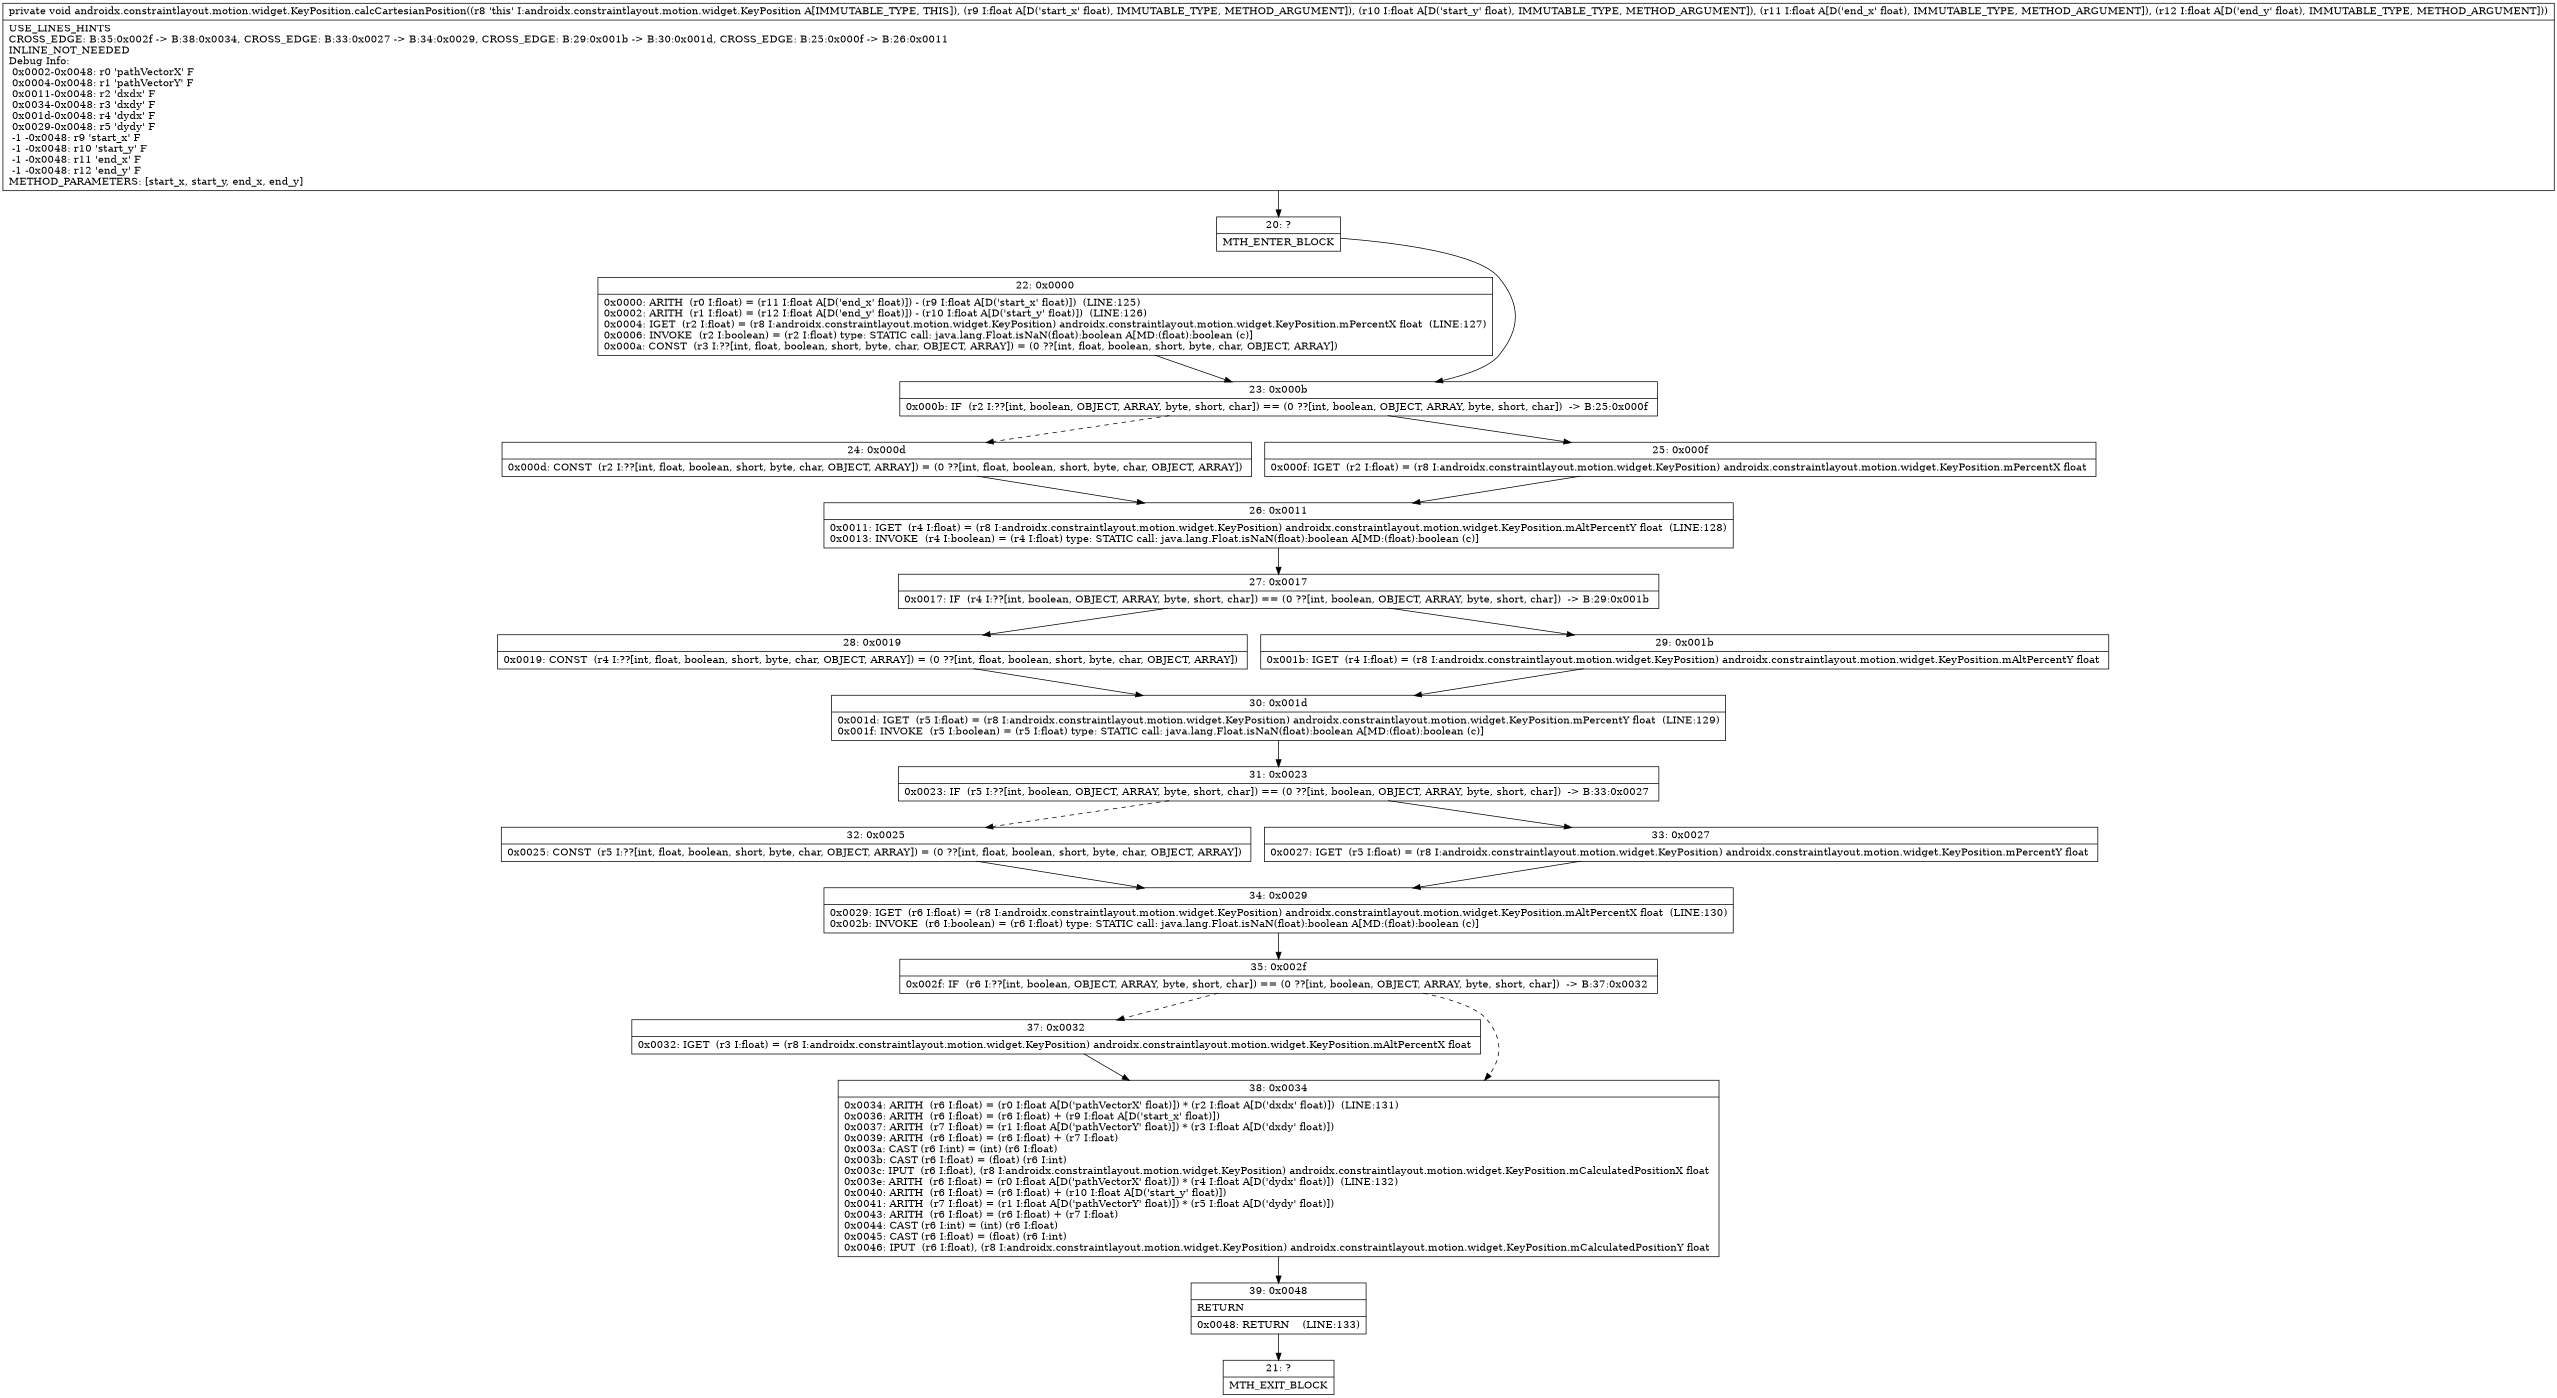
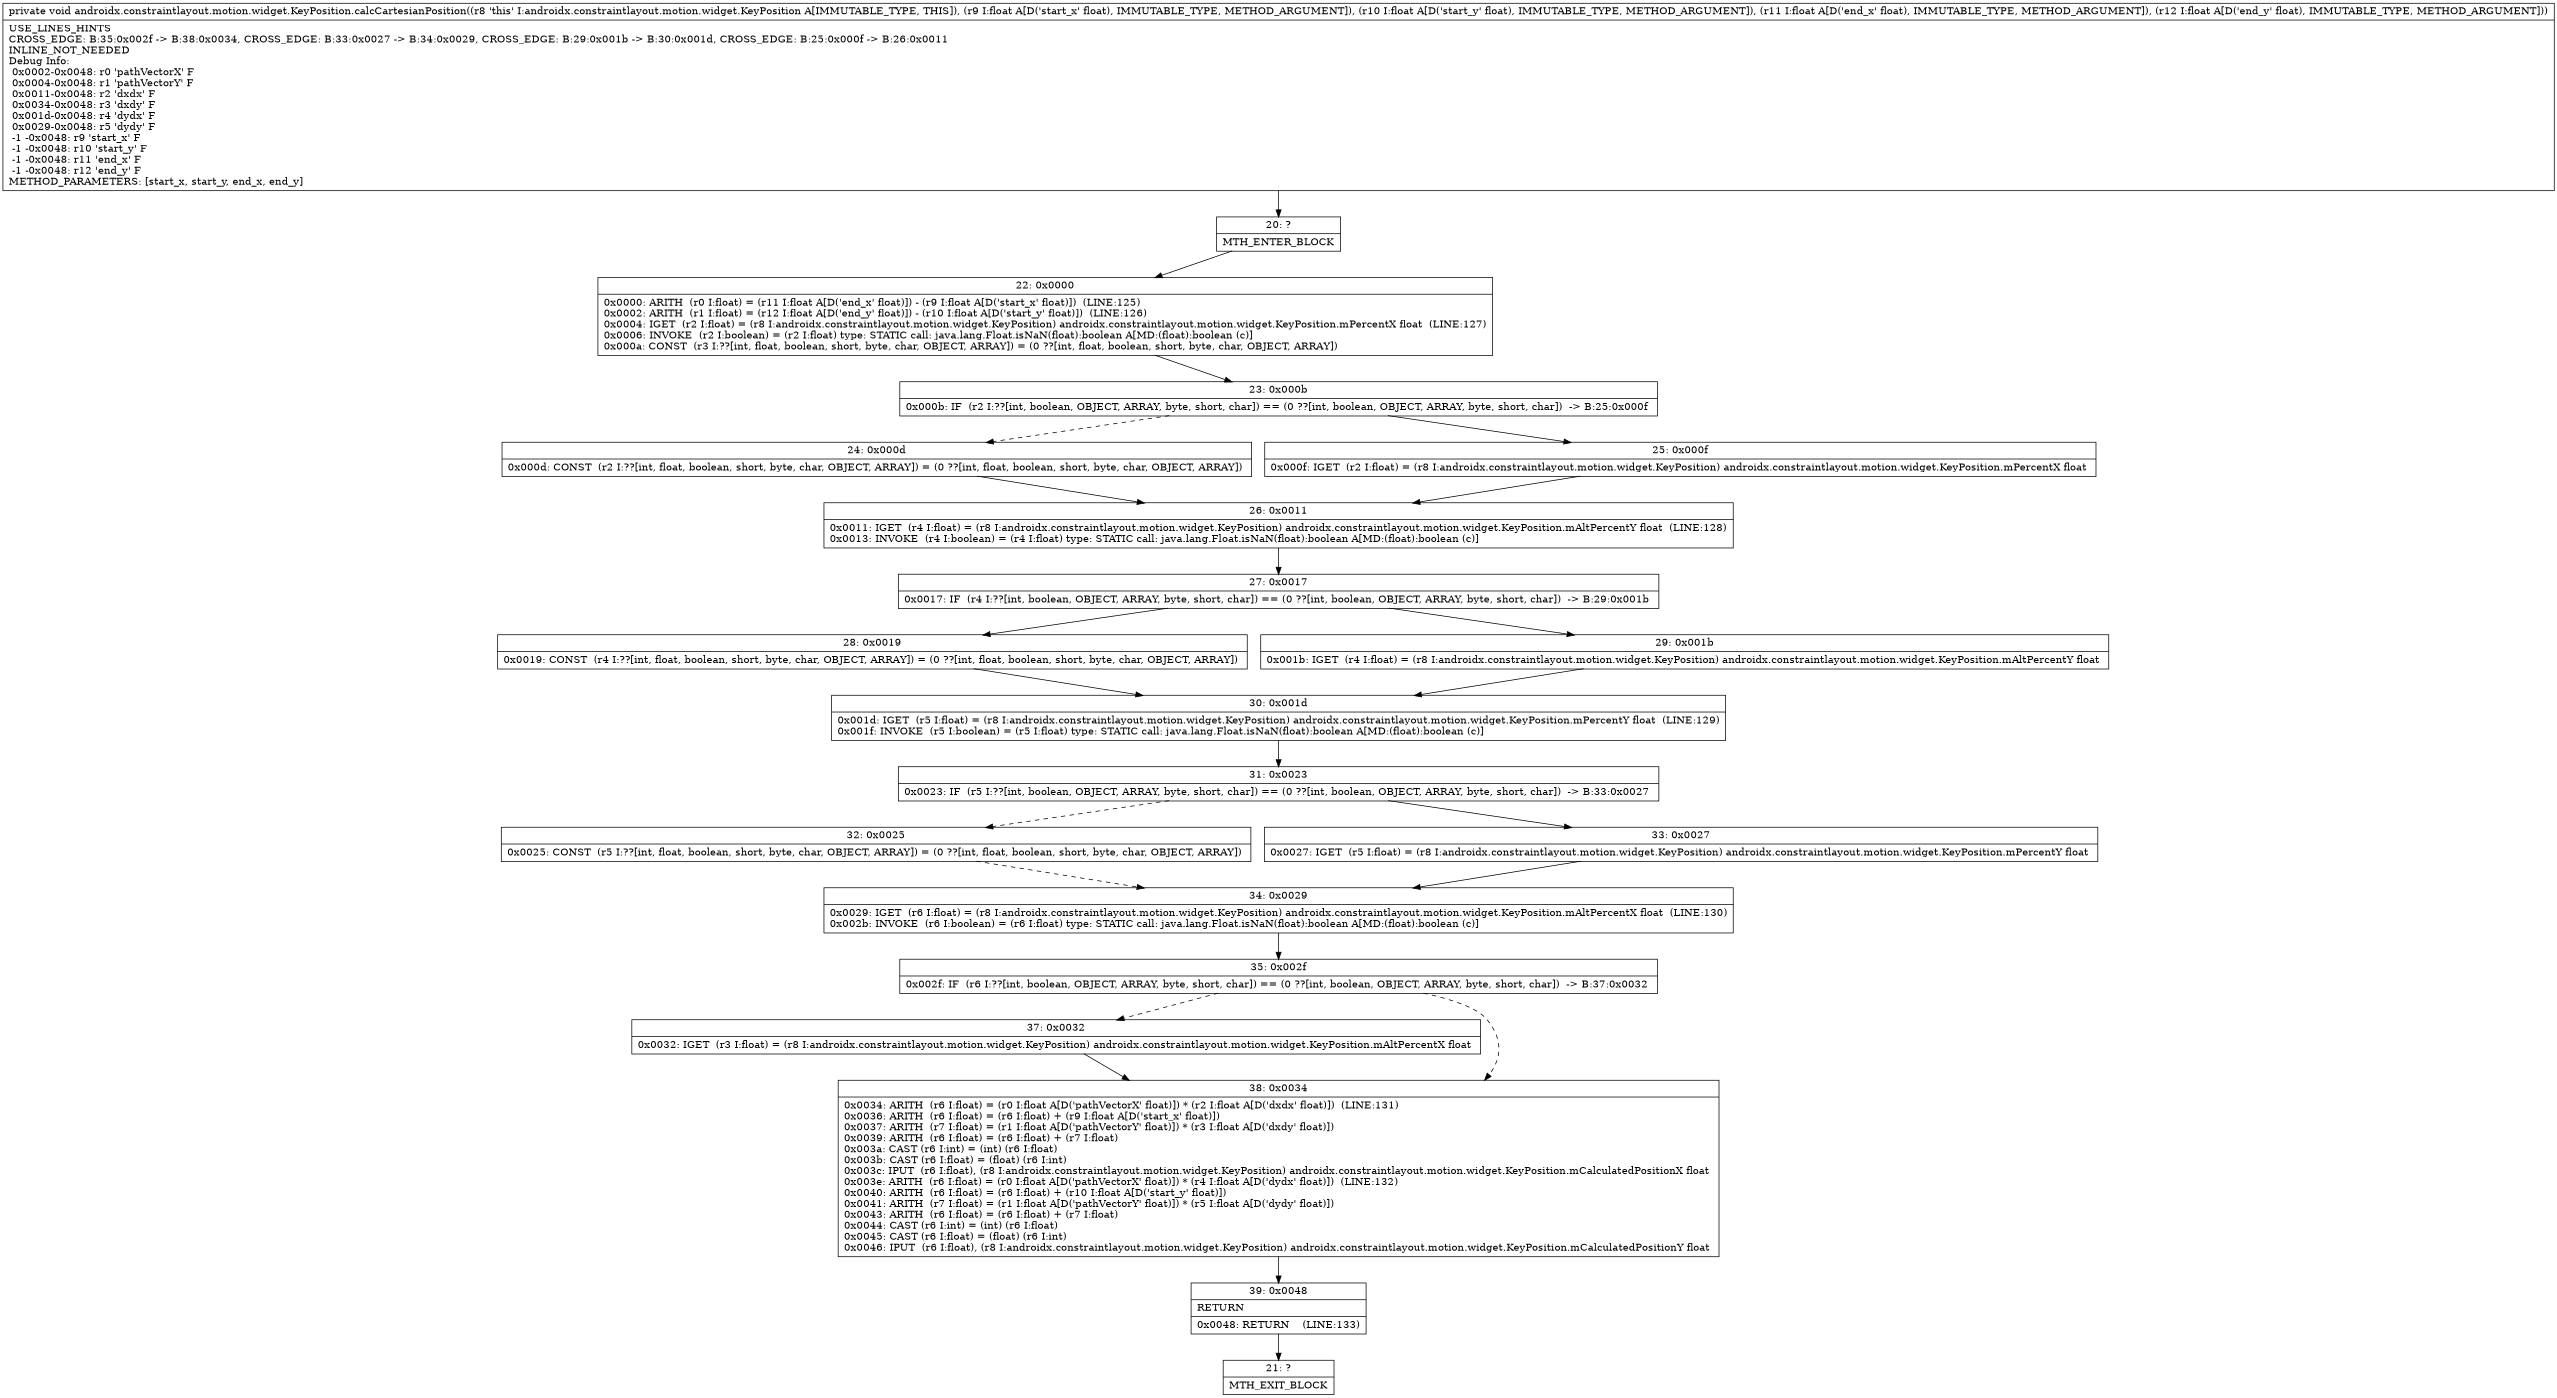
edge "20: ?" -> "23: 0x000b": now "20: ?" -> "22: 0x0000"
edge "32: 0x0025" -> "34: 0x0029": style solid -> dashed
